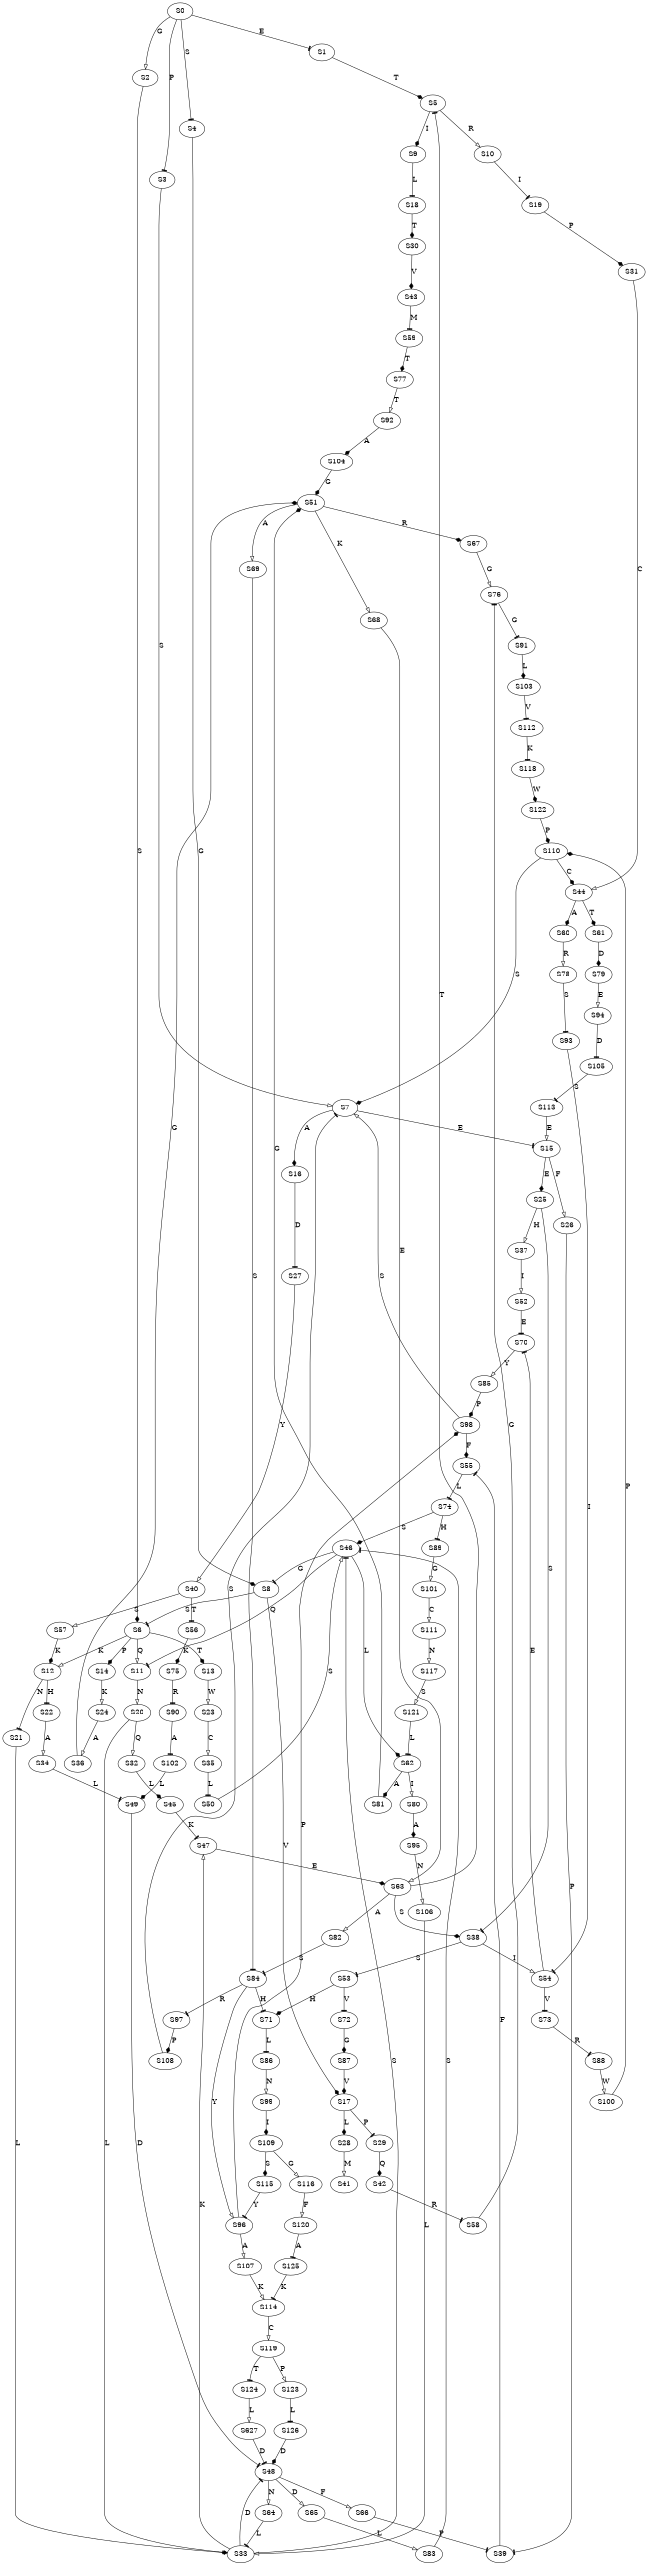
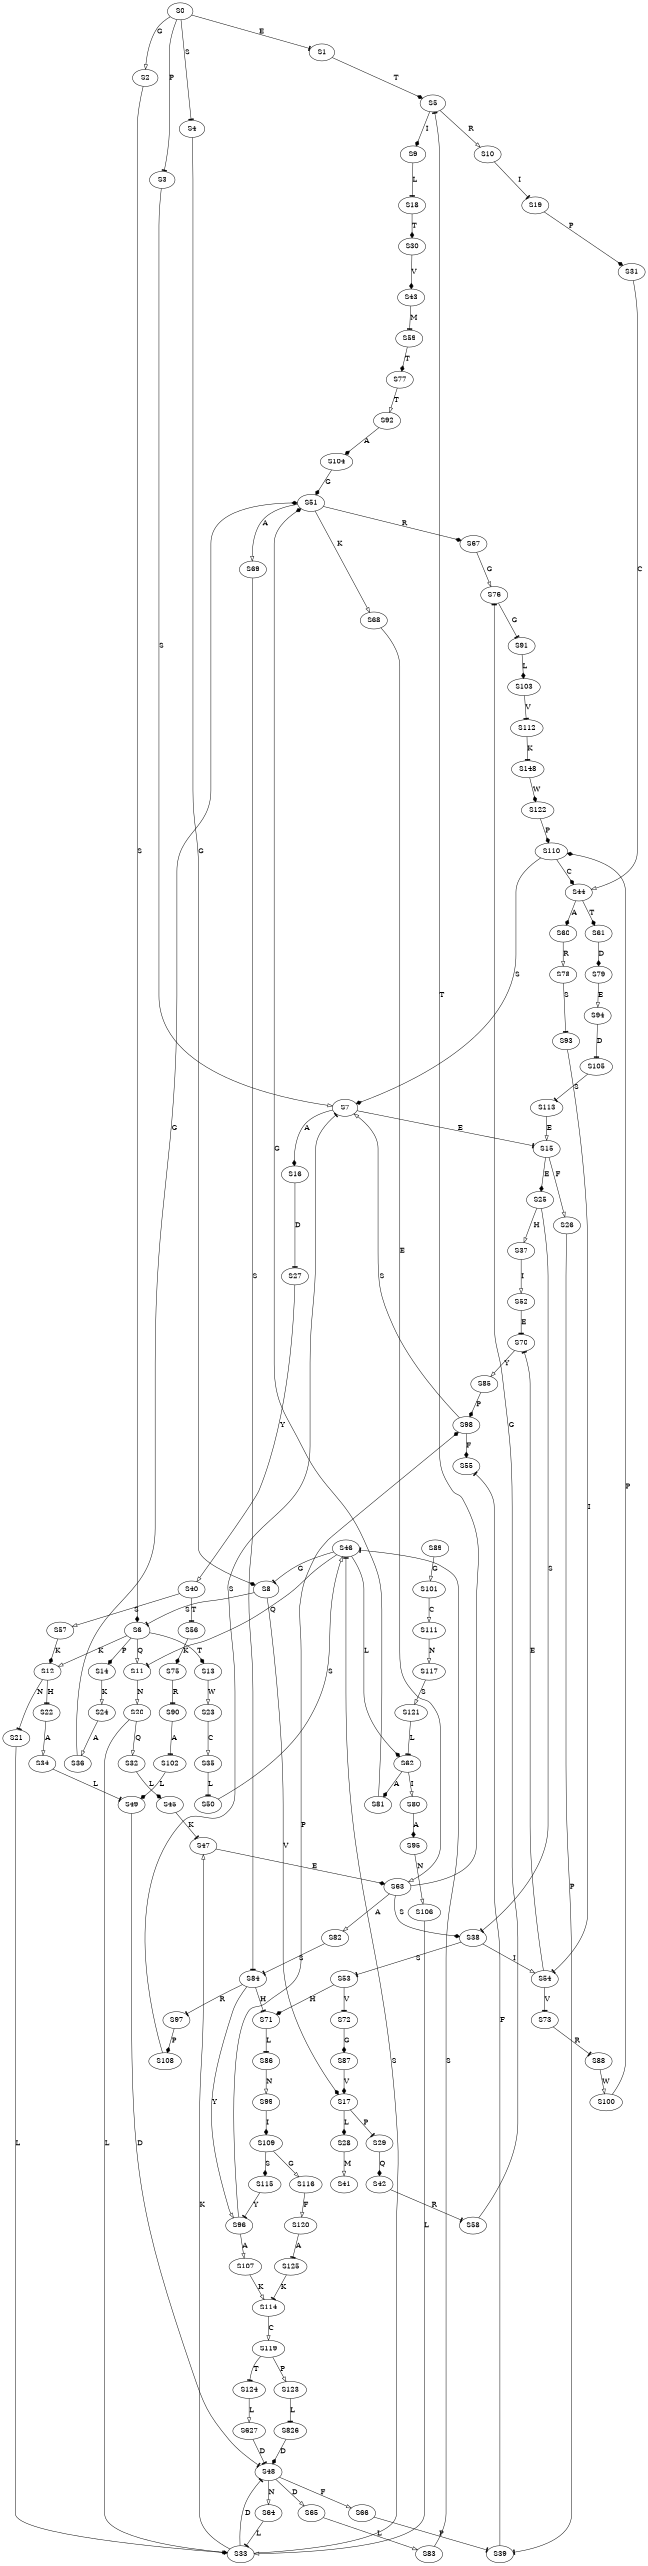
node "S118": label "S118" -> "S148"
node "S74": removed
node "S126": label "S126" -> "S826"
